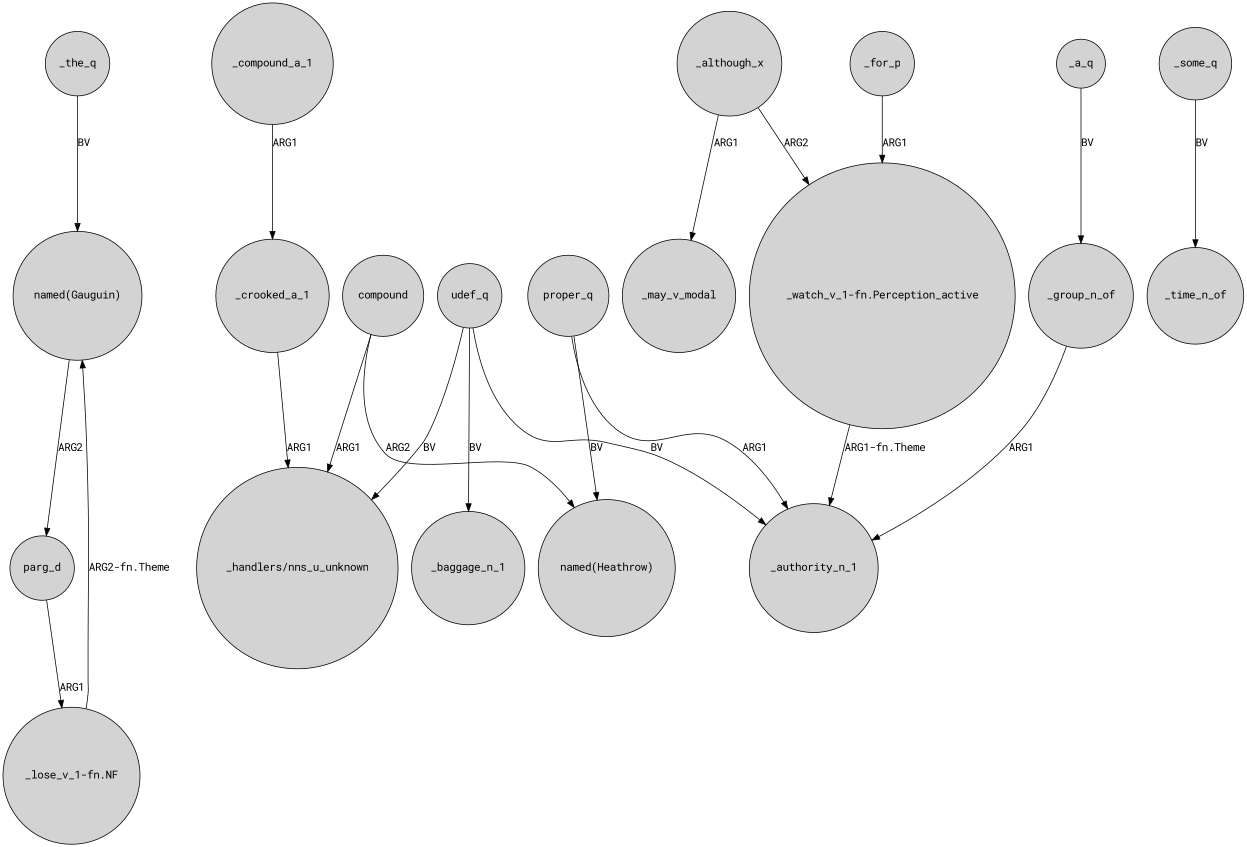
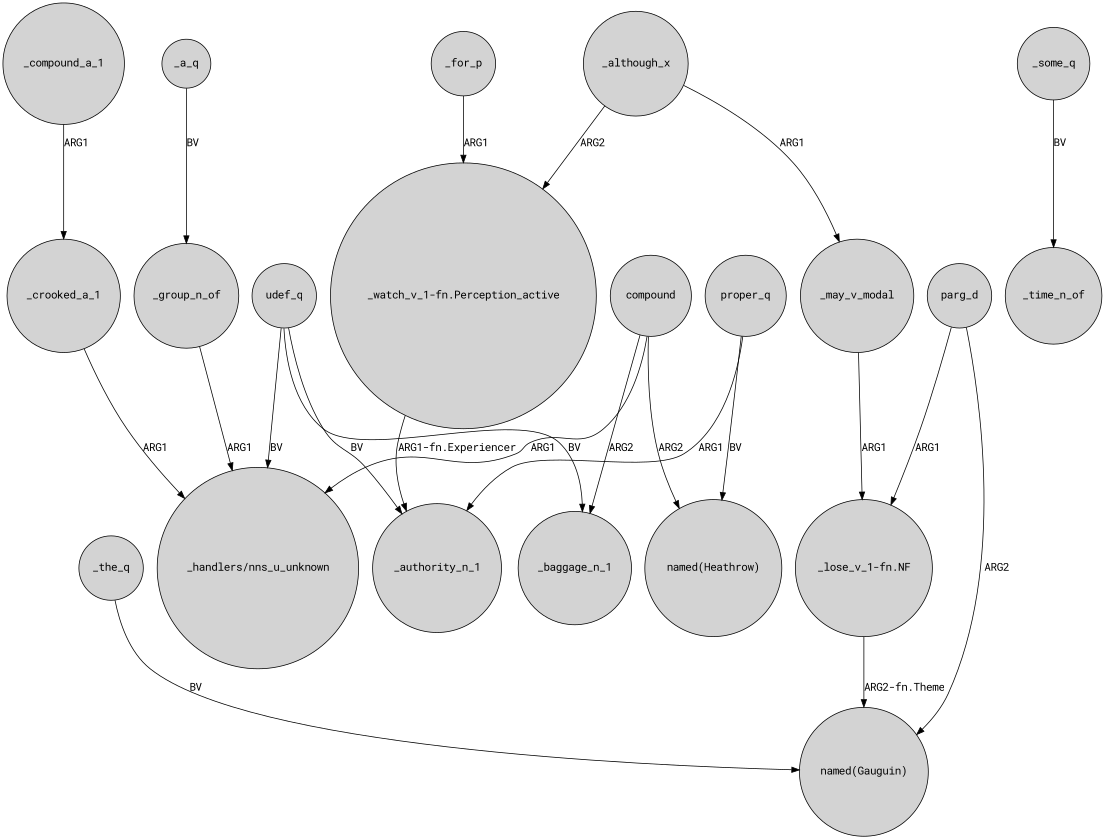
edge "_may_v_modal" -> "_lose_v_1-fn.NF": added, label "ARG1"
edge "compound" -> "_baggage_n_1": added, label "ARG2"
edge "named(Gauguin)" -> "parg_d": reversed
edge "_watch_v_1-fn.Perception_active" -> "_authority_n_1": label "ARG1-fn.Theme" -> "ARG1-fn.Experiencer"
edge "_group_n_of" -> "_authority_n_1": now "_group_n_of" -> "_handlers/nns_u_unknown"
